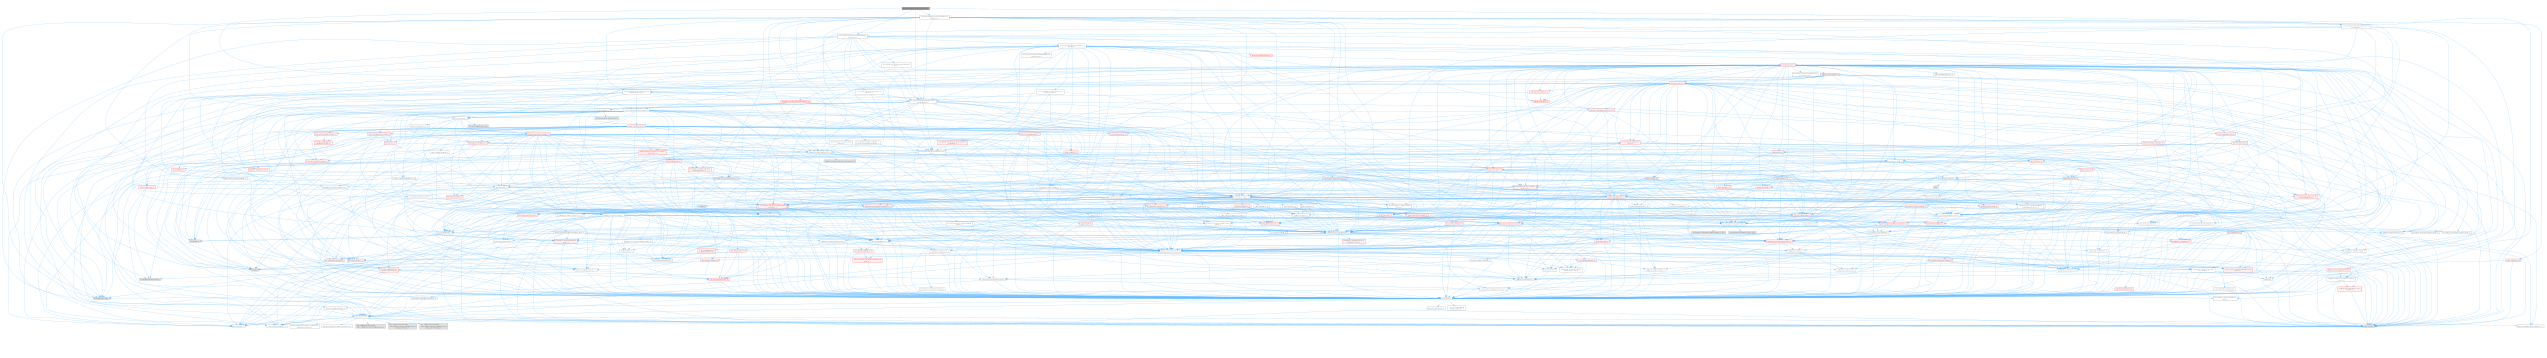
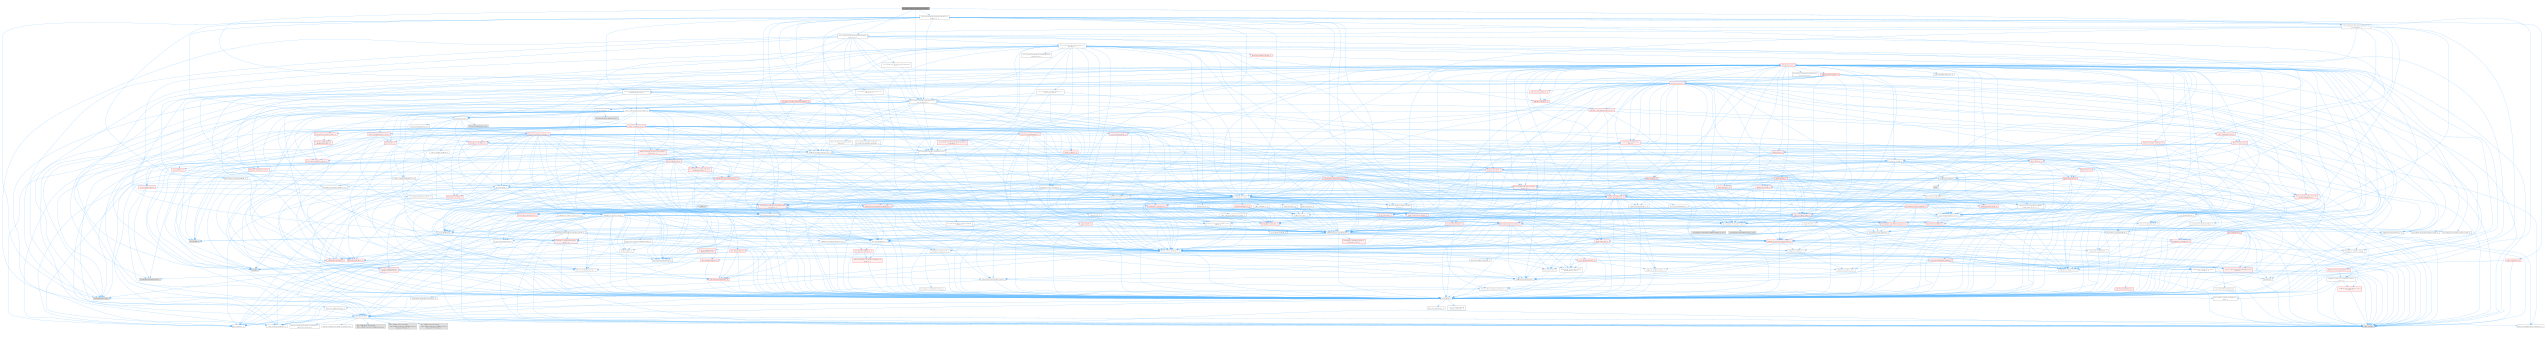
edge "UObject/Class.h" -> "UObject/GarbageCollection.h": now "UObject/Object.h" -> "UObject/GarbageCollection.h"
node "Templates/SharedPointerTesting.inl": removed
